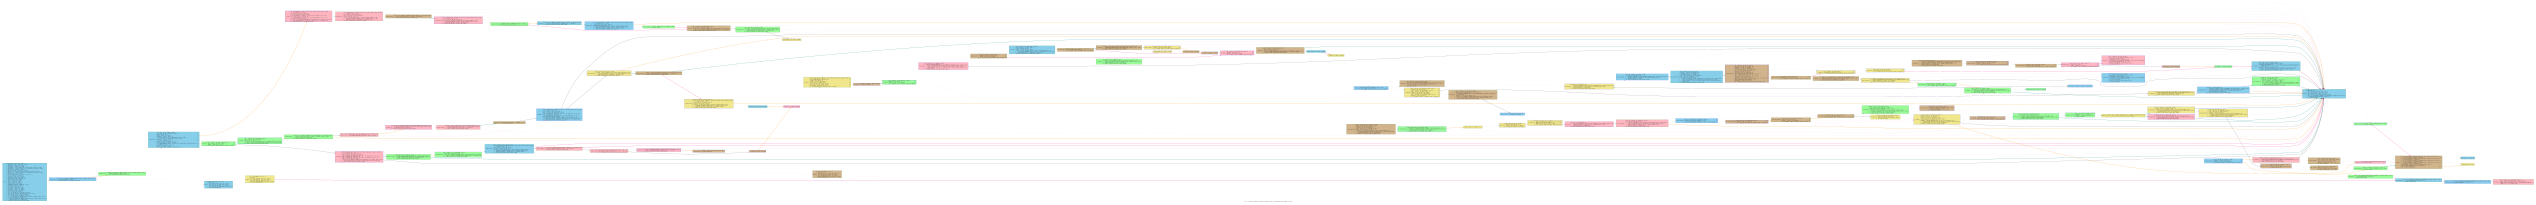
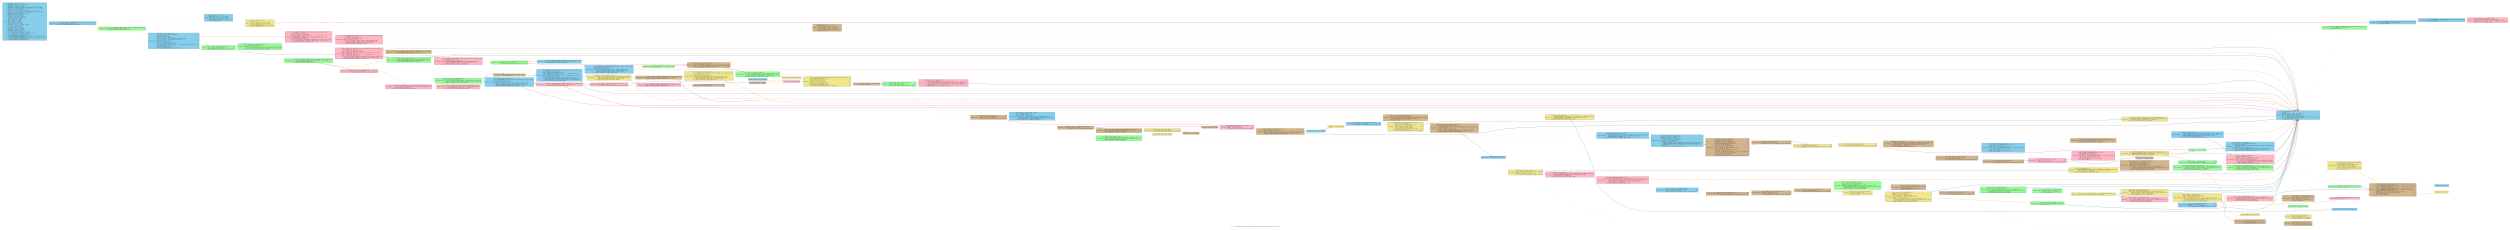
node "invoke.cont163:": fillcolor palegreen -> lightpink
node "invoke.cont142:": added
node "for.body:": added
